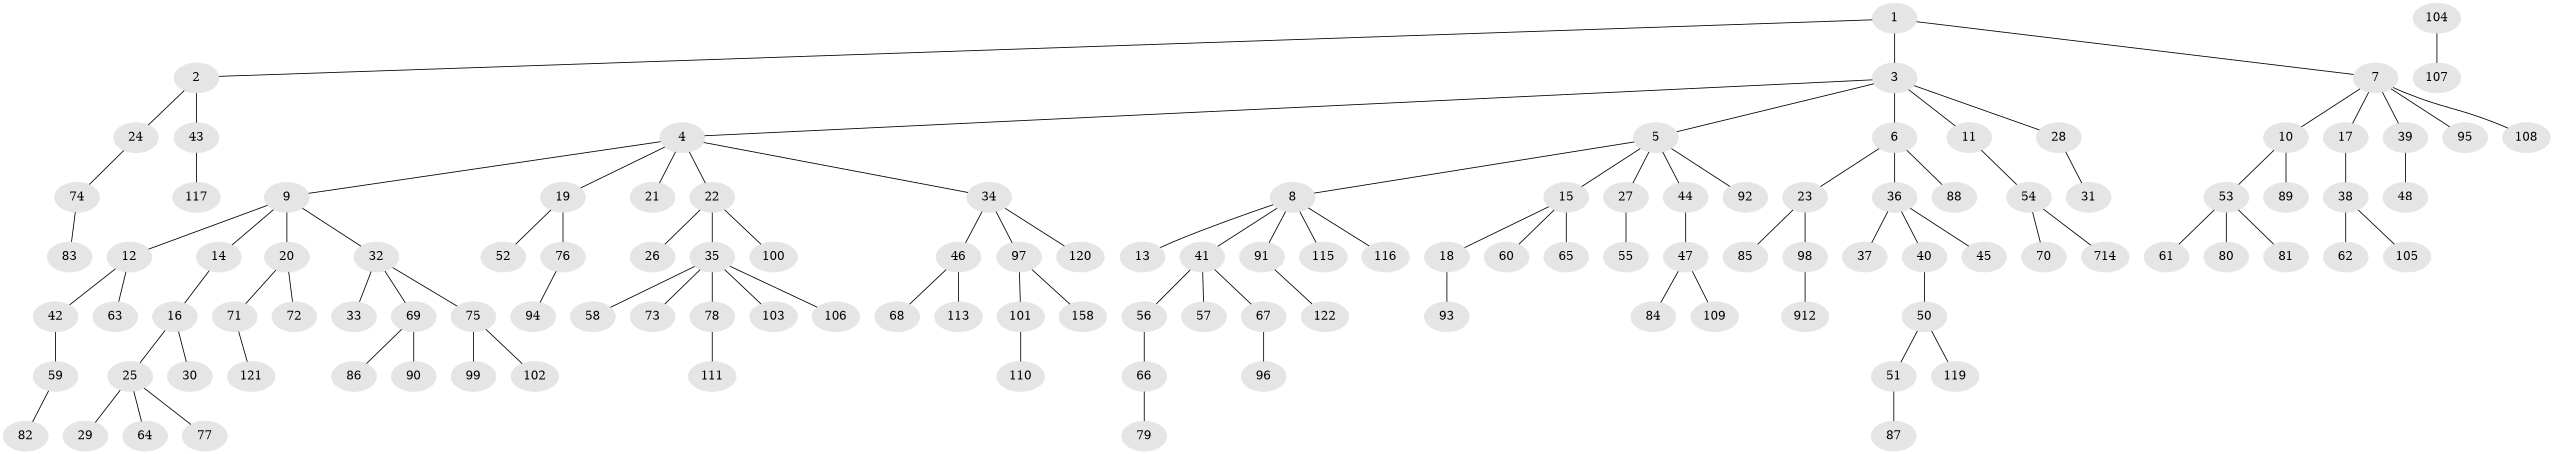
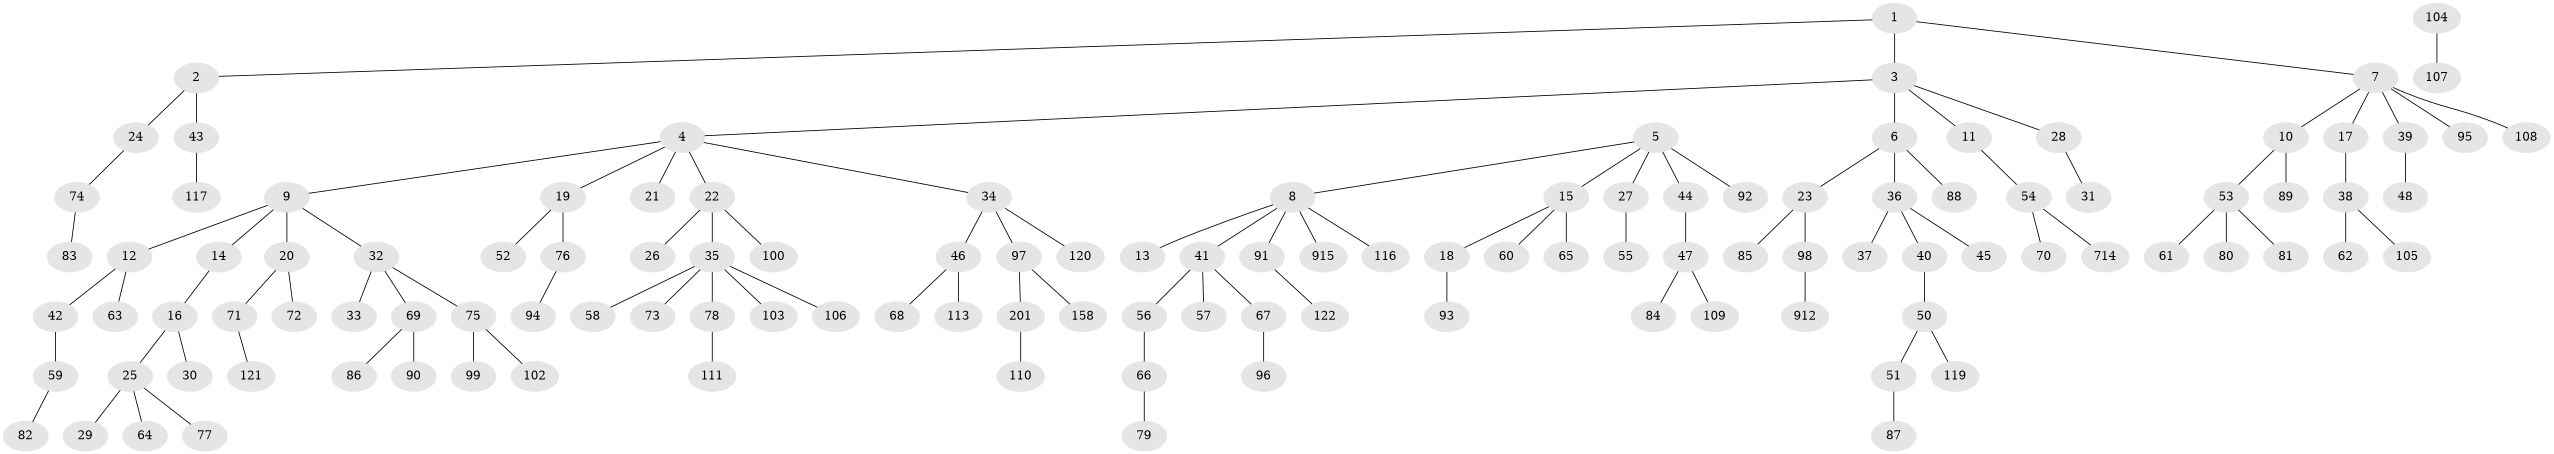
edge "3" -- "5": removed
node "115": label "115" -> "915"
node "101": label "101" -> "201"
